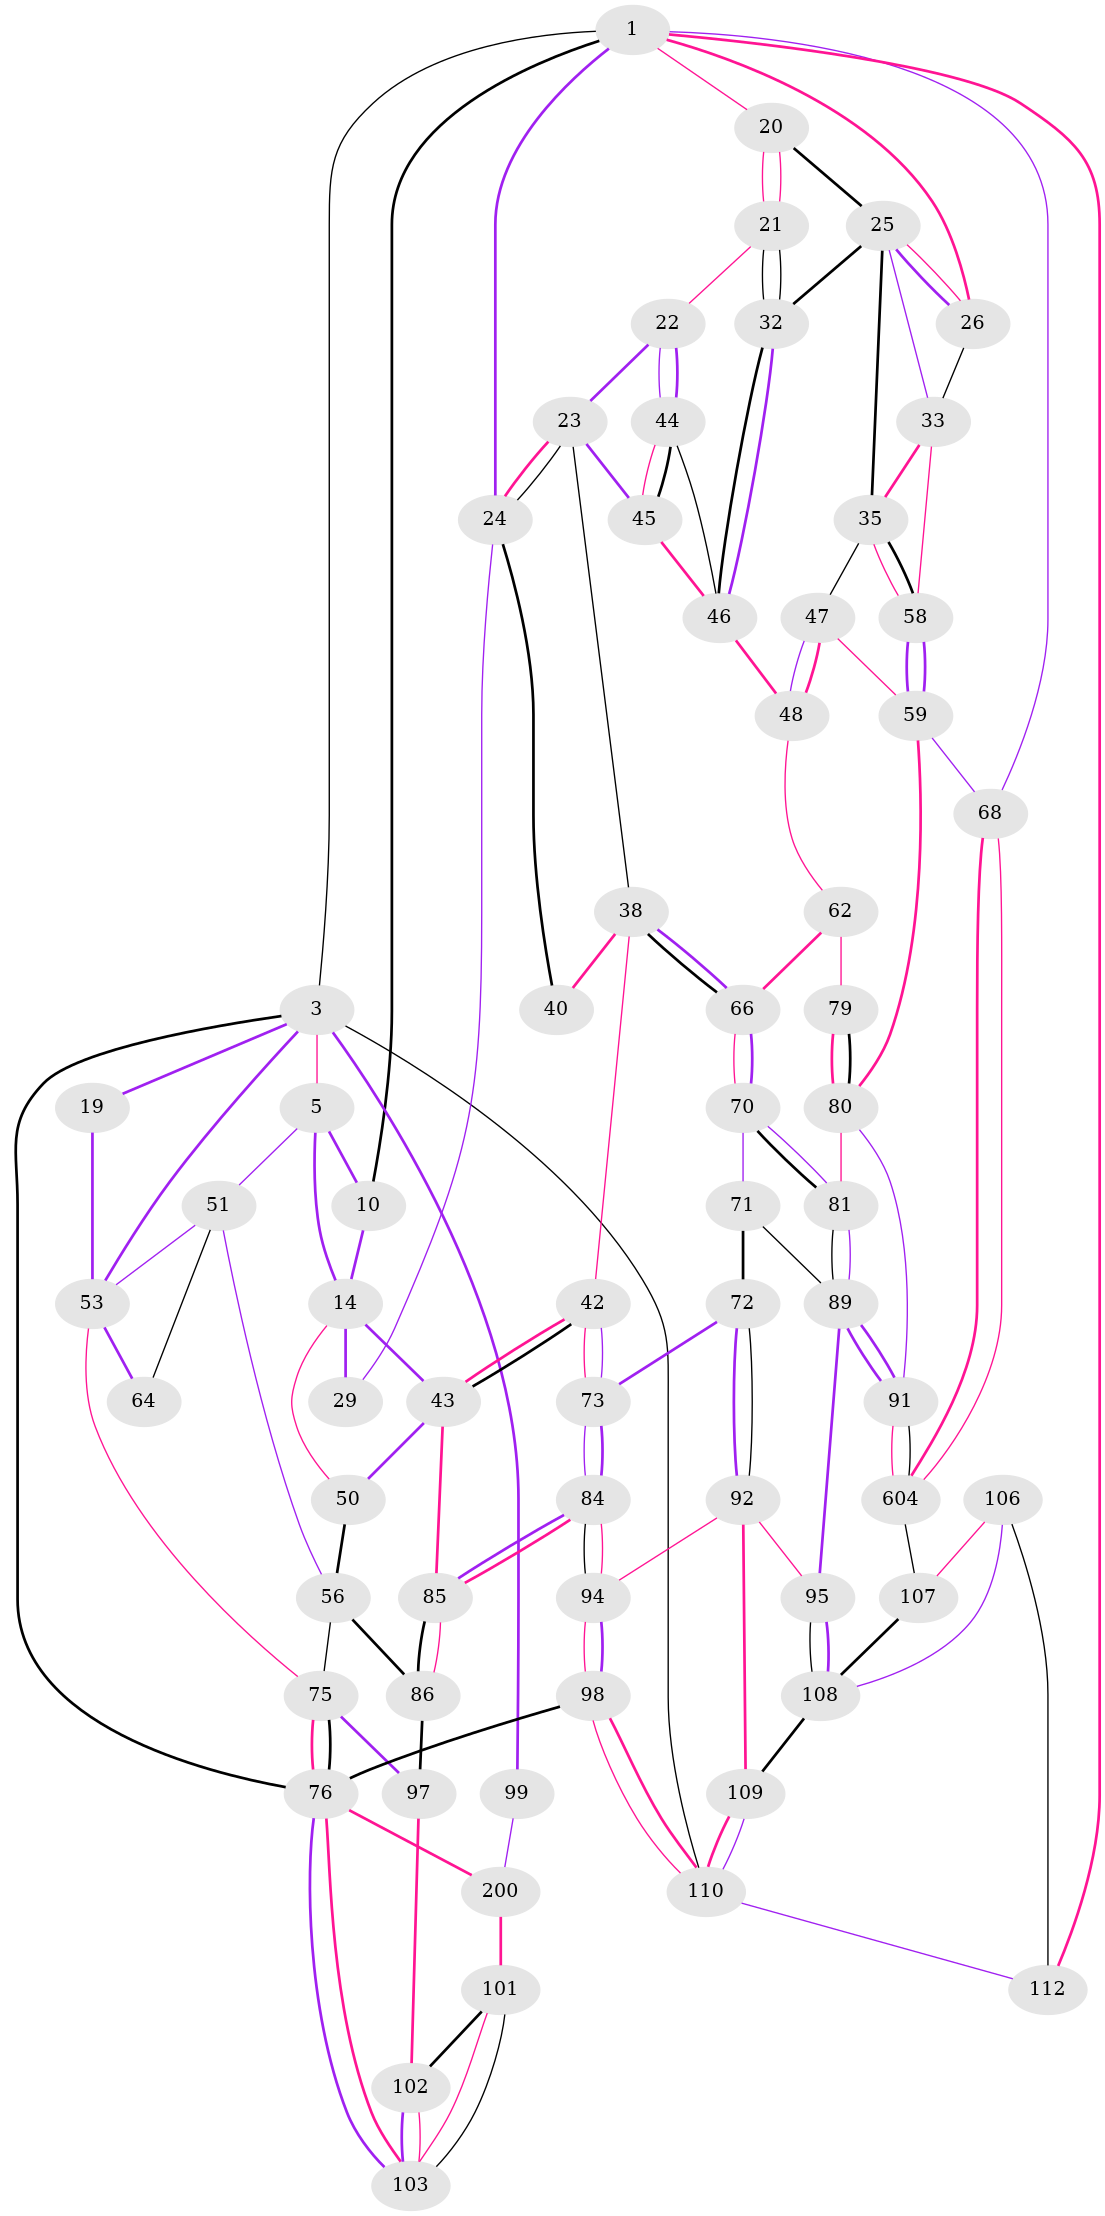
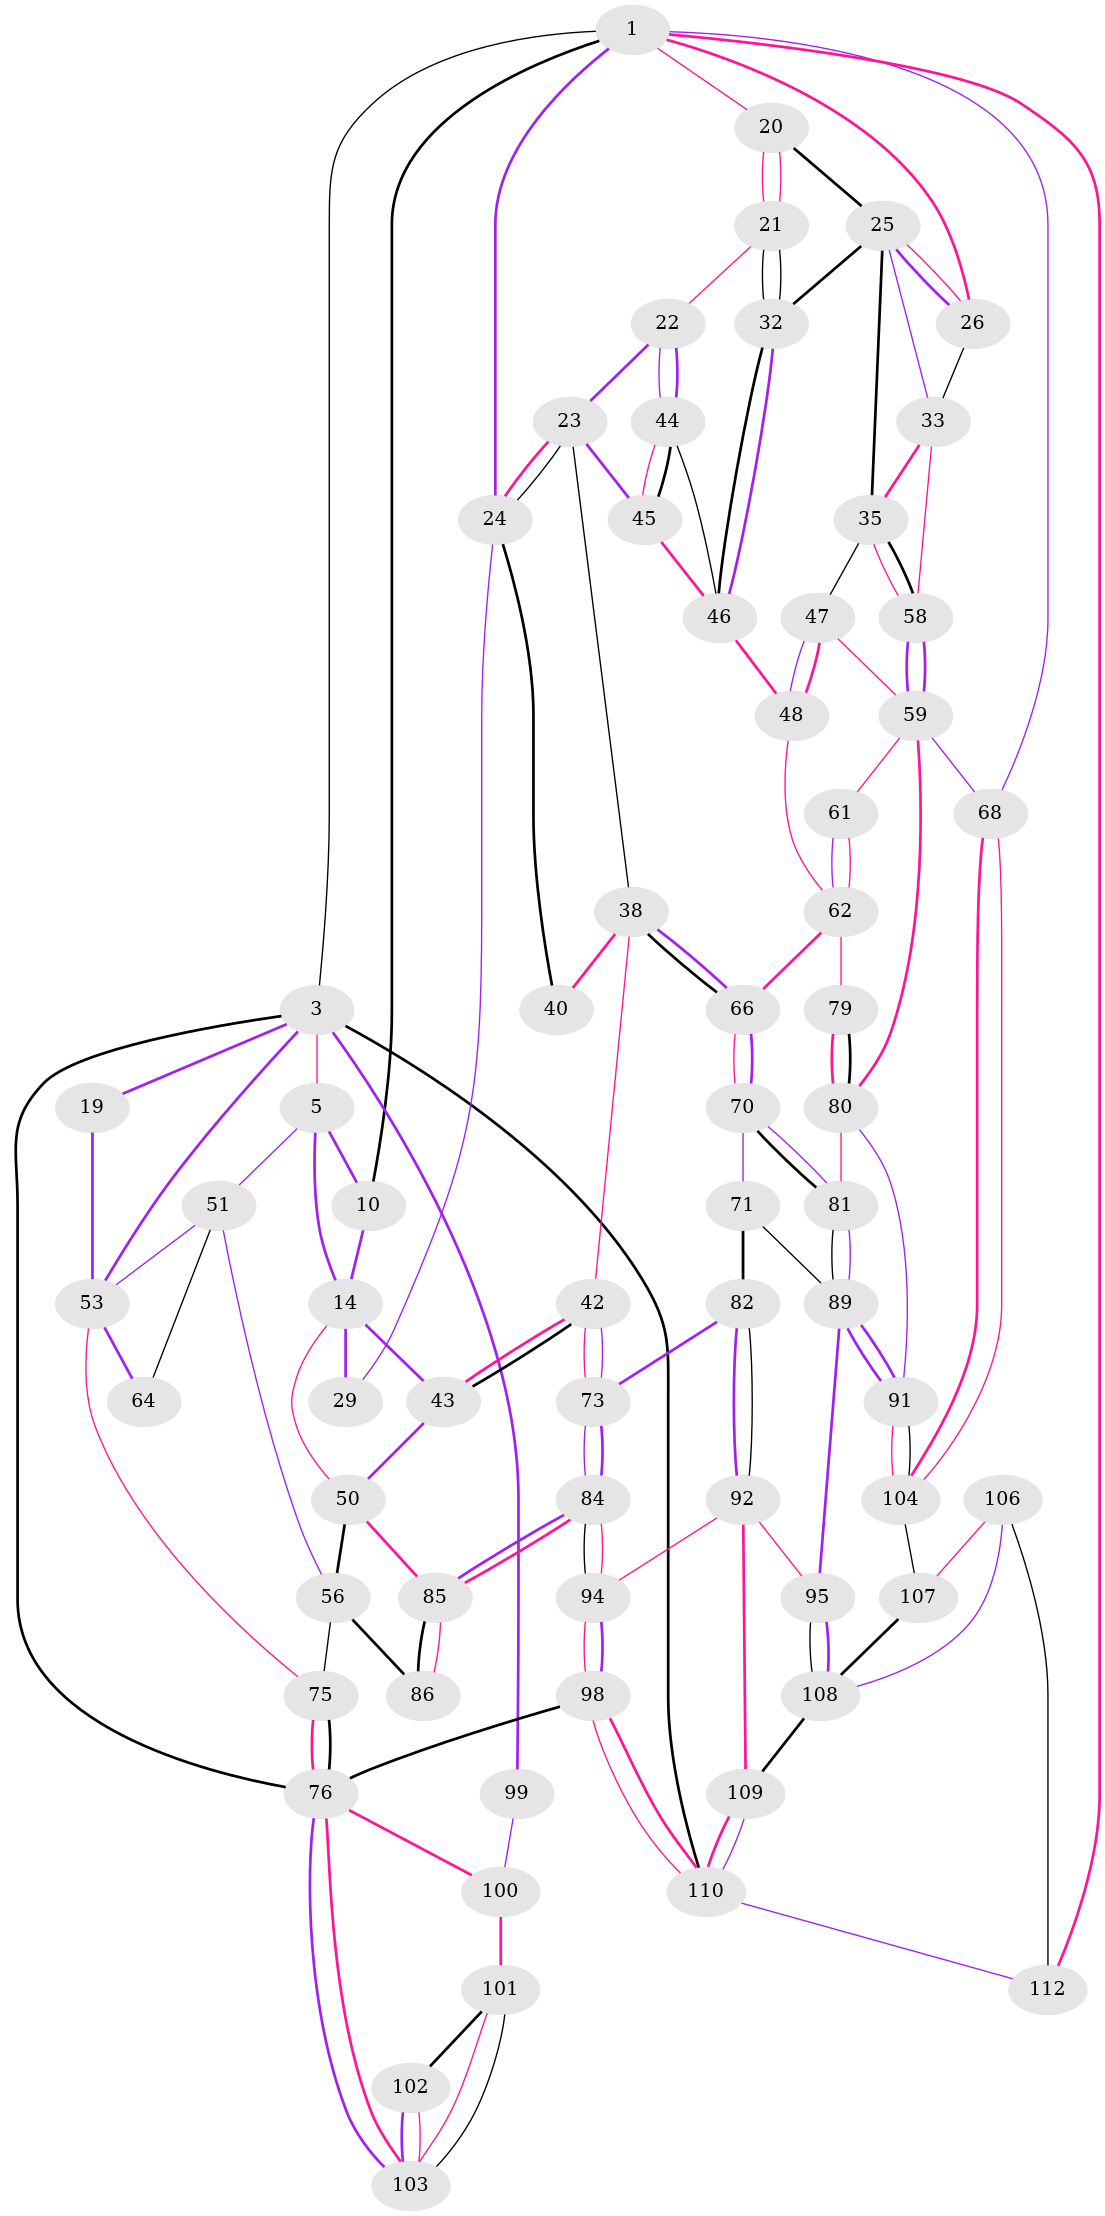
node "61": added
node "72": label "72" -> "82"
edge "3" -- "110": style solid -> bold
edge "43" -- "85": now "50" -- "85"
node "604": label "604" -> "104"
node "97": removed
node "200": label "200" -> "100"
